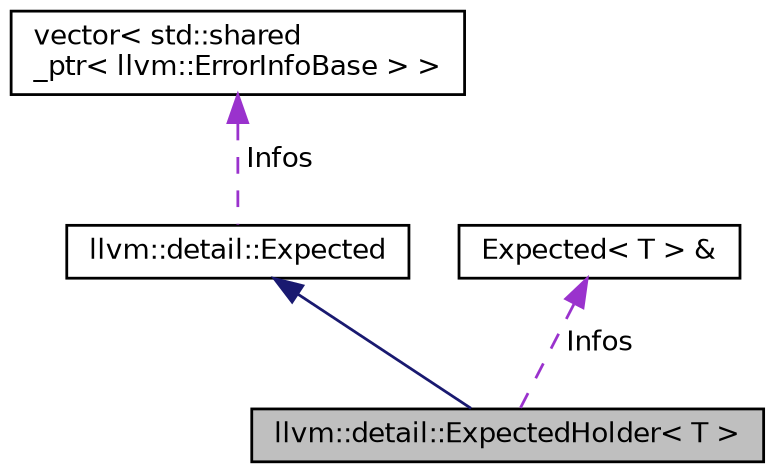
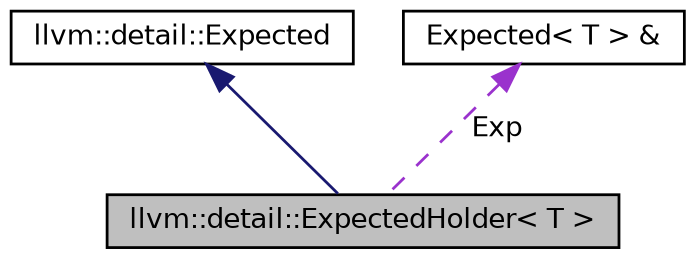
node "vector< std::shared _ptr< llvm::ErrorInfoBase > >": removed
edge "llvm::detail::ExpectedHolder< T >" -> "Expected< T > &": label " Infos" -> " Exp"
